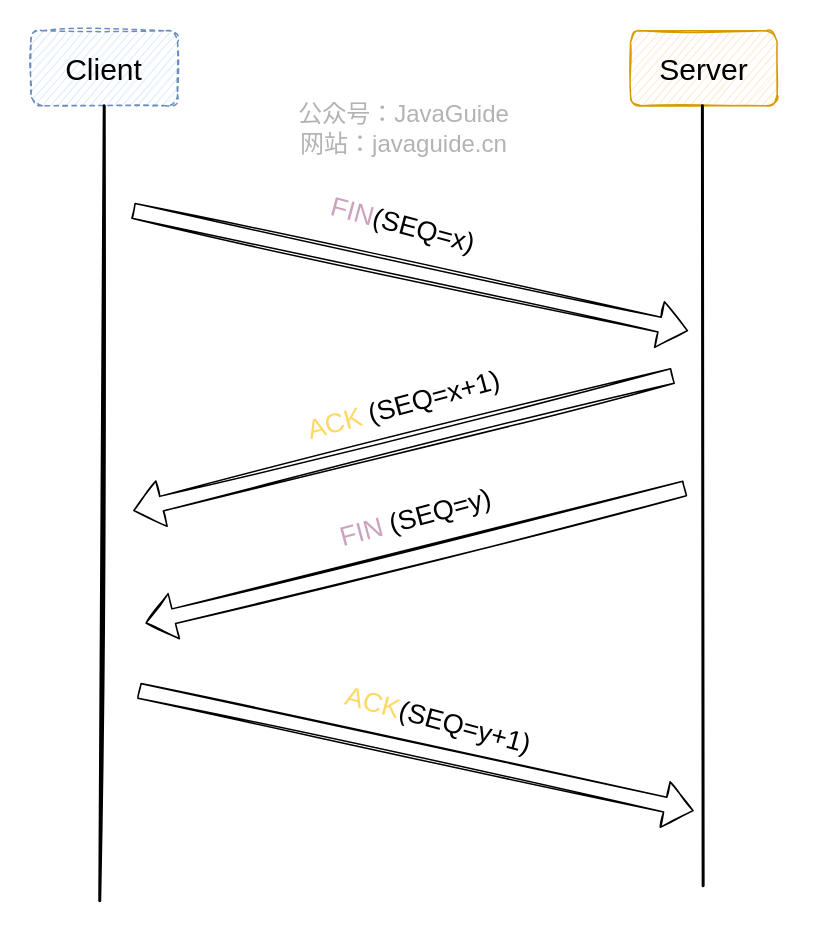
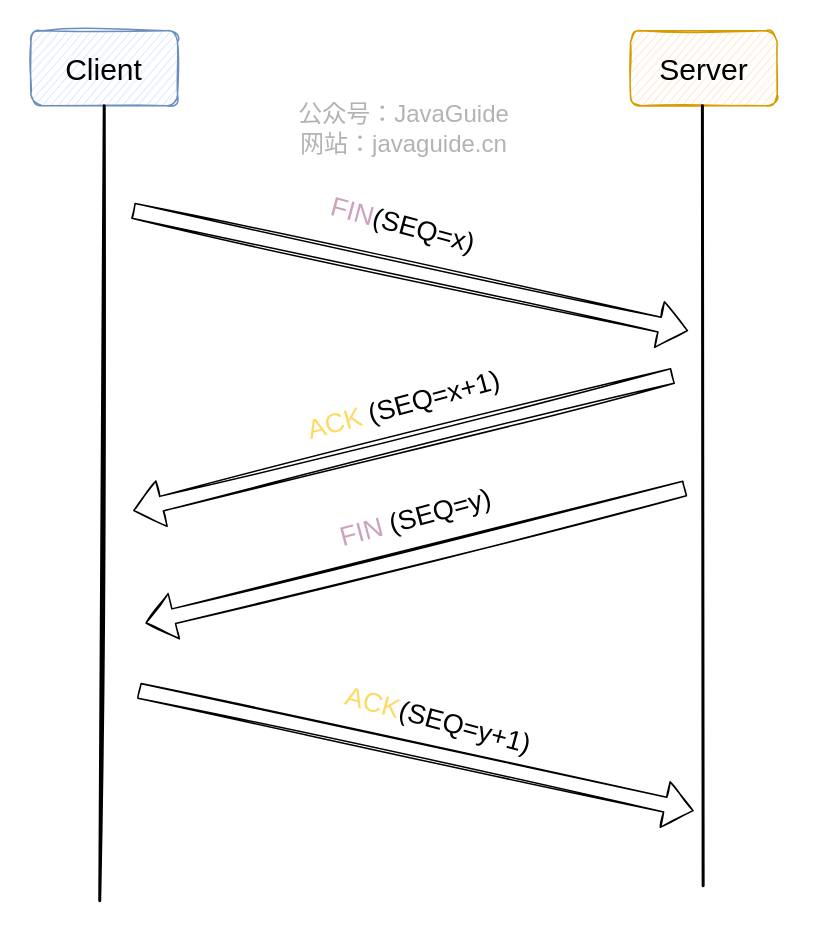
node "Client": style dashed -> solid
